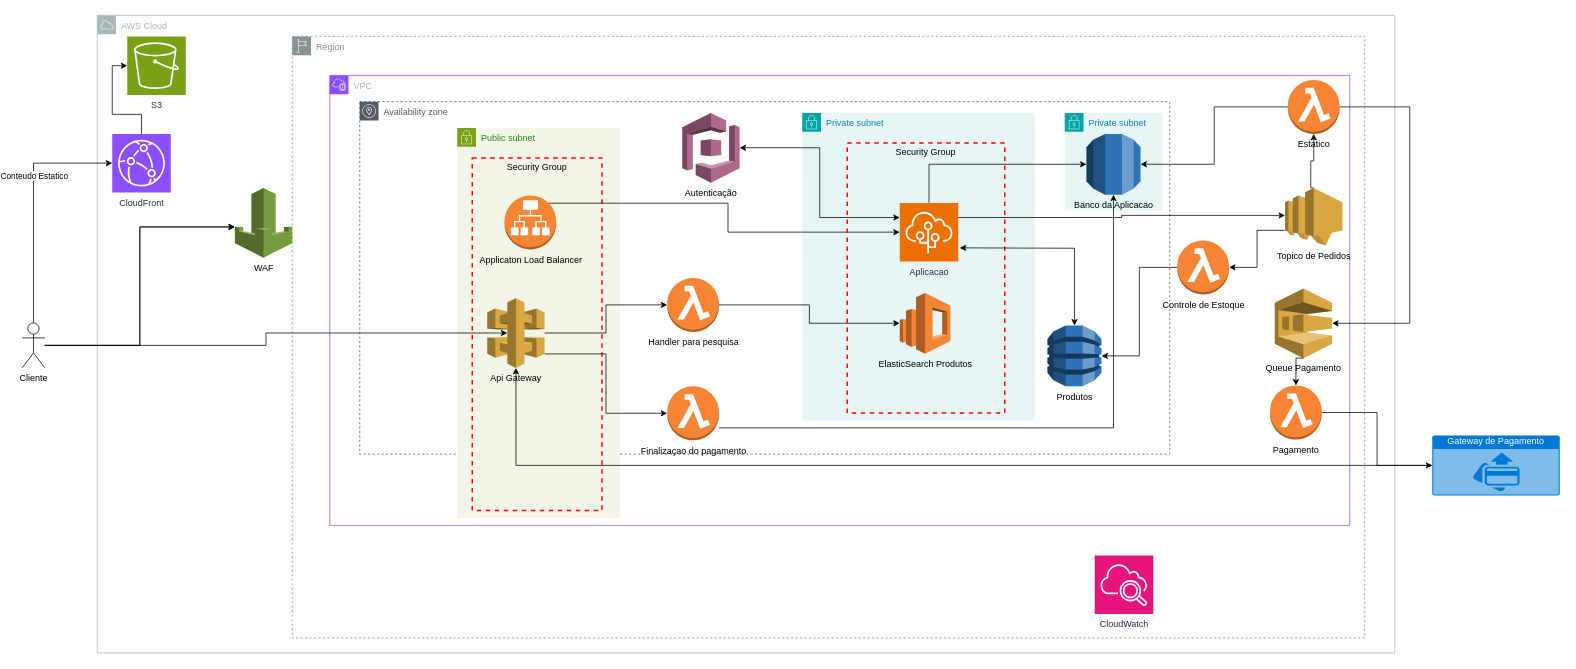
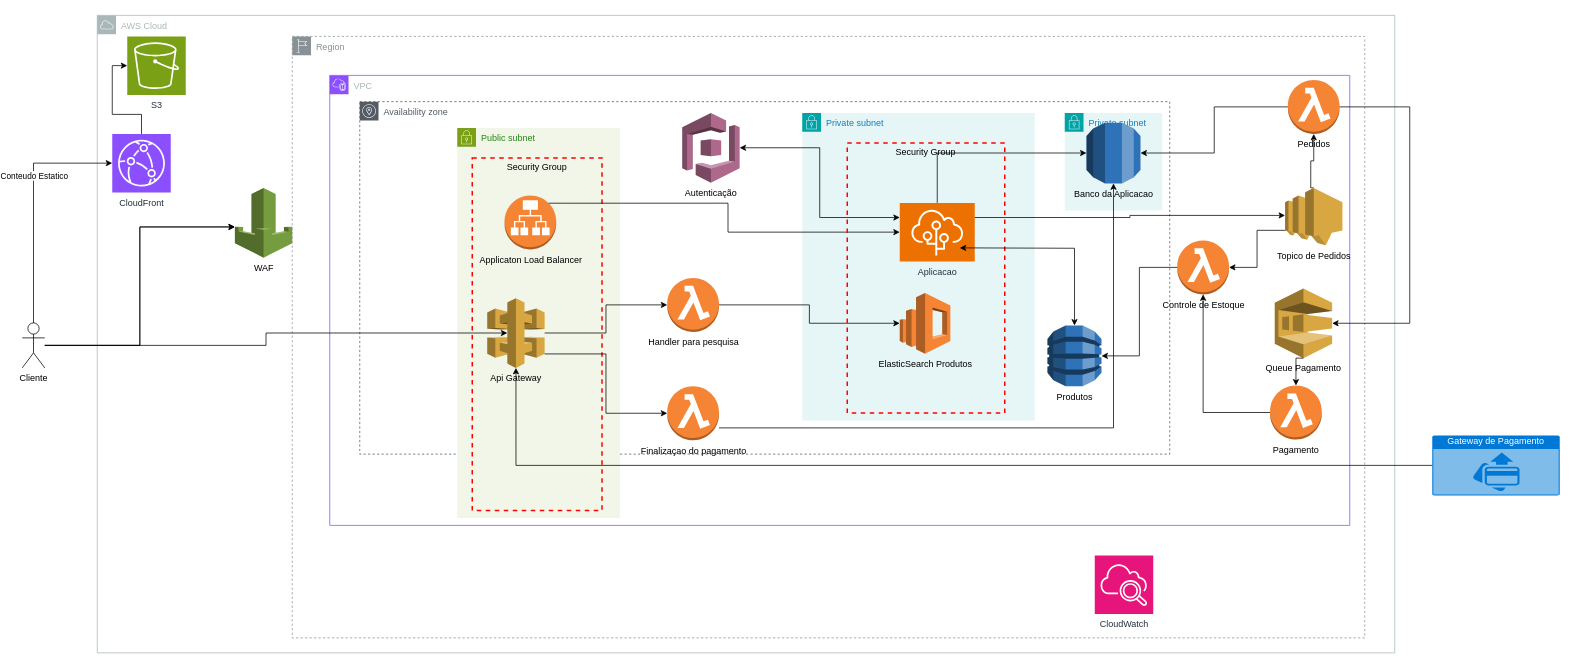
node "Estatico": label "Estatico" -> "Pedidos"
node "Banco da Aplicacao": moved (1113, 164) -> (1113, 153)
node "Aplicacao": size 59x59 -> 75x59
edge "Pagamento" -> "Gateway de Pagamento": now "Pagamento" -> "Controle de Estoque"
